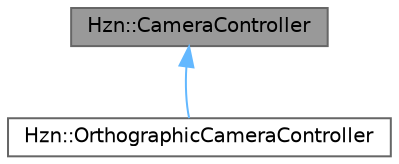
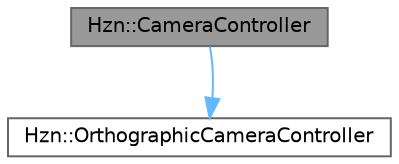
edge "Hzn::OrthographicCameraController" -> "Hzn::CameraController": reversed
